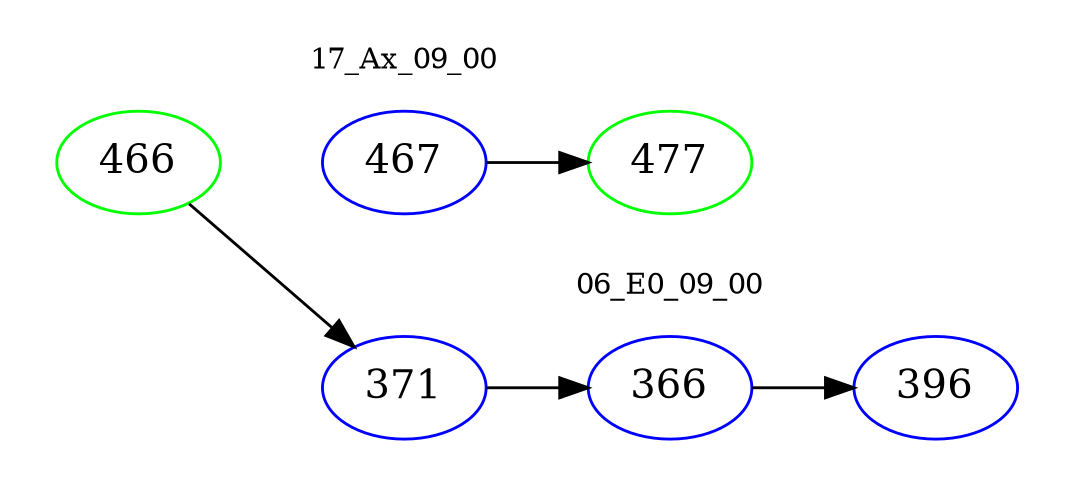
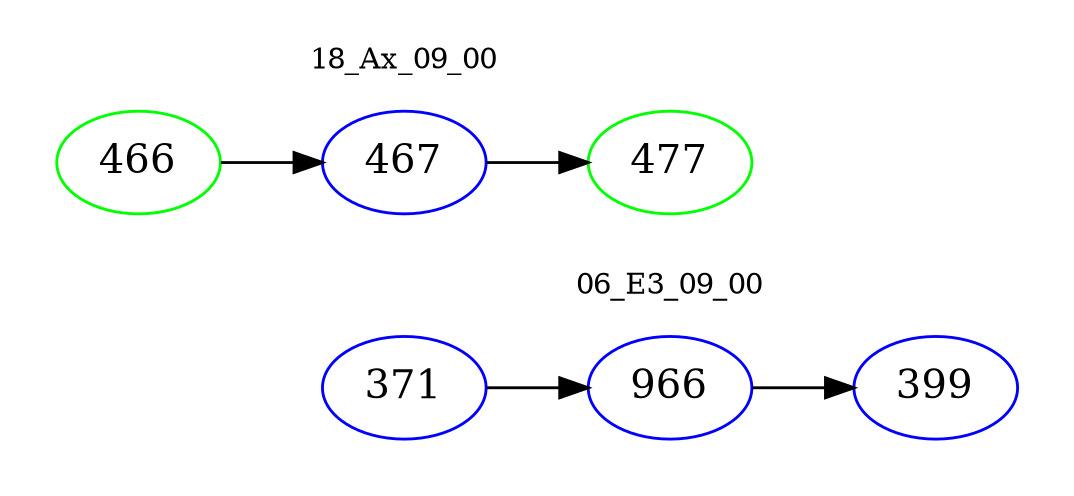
cluster "17_Ax_09_00": label "17_Ax_09_00" -> "18_Ax_09_00"
edge "466" -> "371": now "466" -> "467"
cluster "06_E0_09_00": label "06_E0_09_00" -> "06_E3_09_00"
node "366": label "366" -> "966"
node "396": label "396" -> "399"
